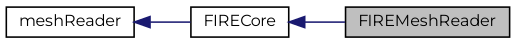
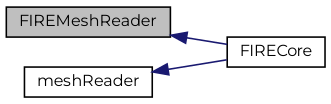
edge "FIREMeshReader" -> "FIRECore": reversed
